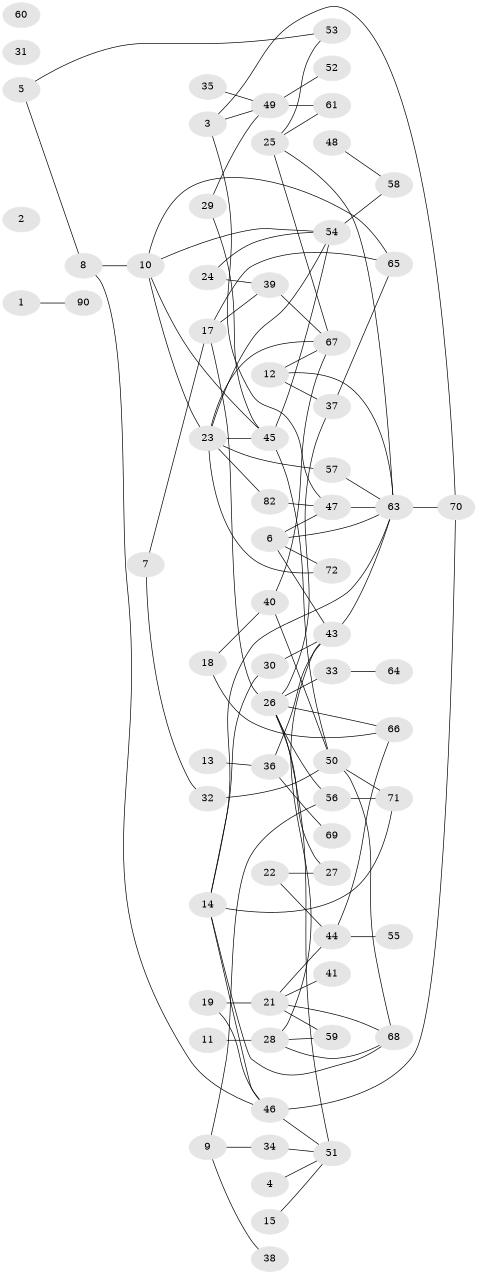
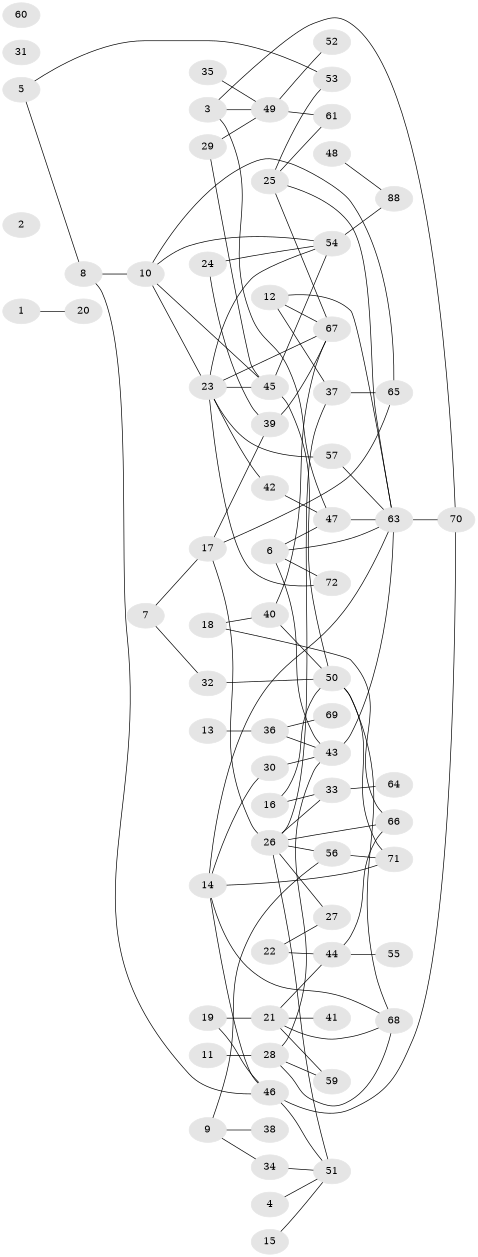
node "58": label "58" -> "88"
node "90": label "90" -> "20"
node "82": label "82" -> "42"
node "16": added
